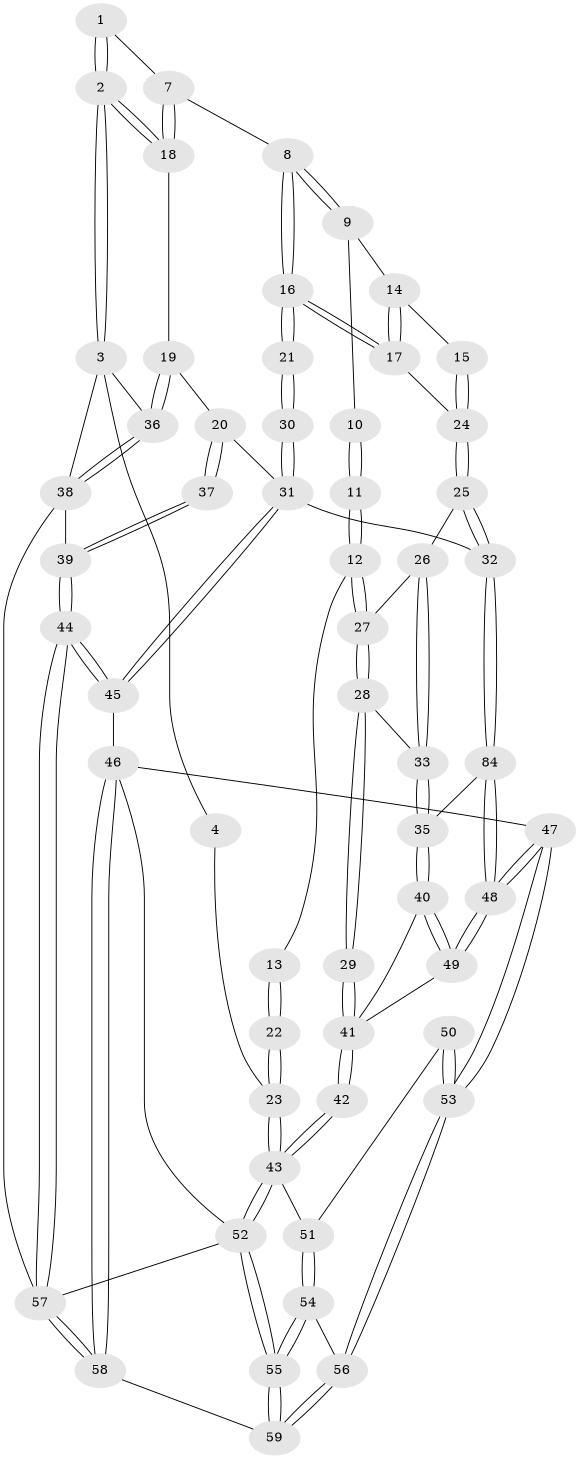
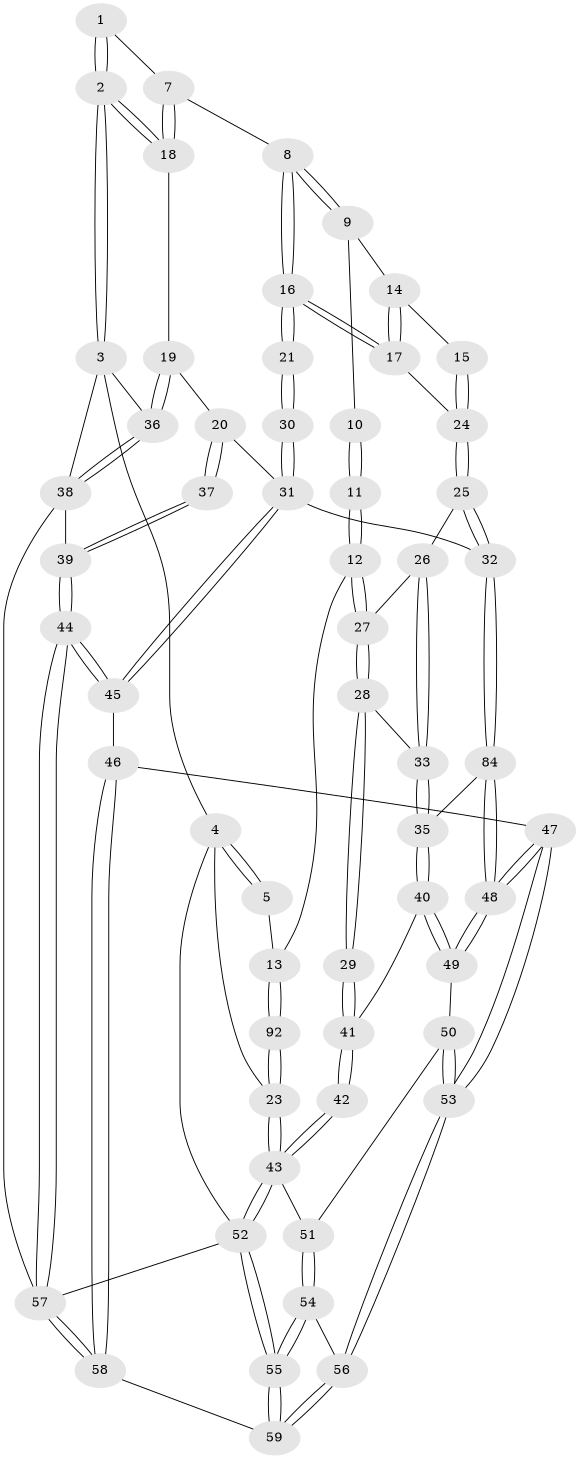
node "5": added
edge "49" -- "41": now "49" -- "50"
edge "46" -- "52": now "4" -- "52"
node "22": label "22" -> "92"
